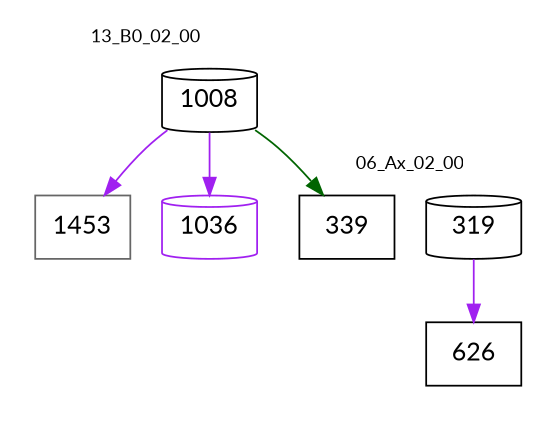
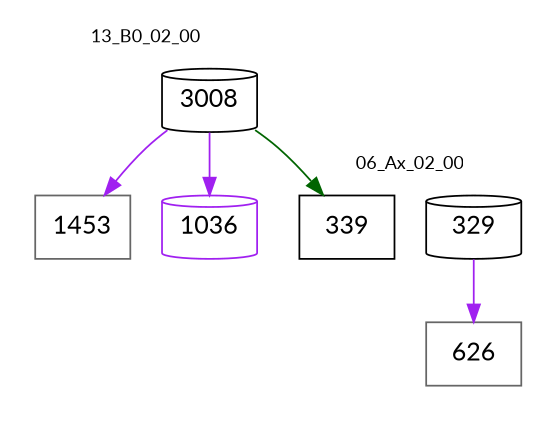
node "1008": label "1008" -> "3008"
node "319": label "319" -> "329"
node "626": color black -> gray40
